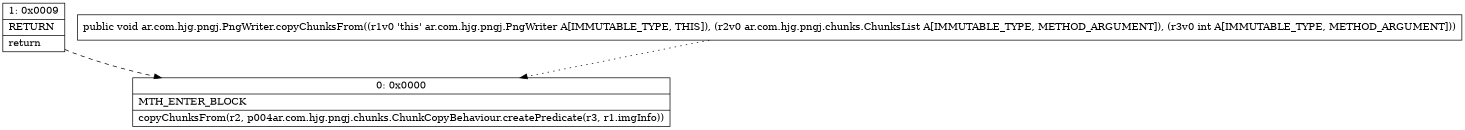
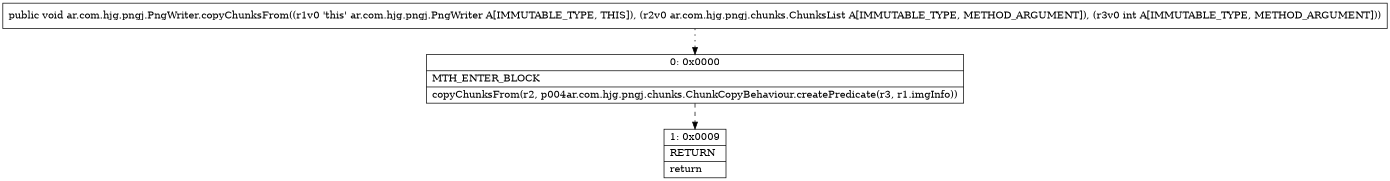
edge "1: 0x0009" -> "0: 0x0000": reversed
